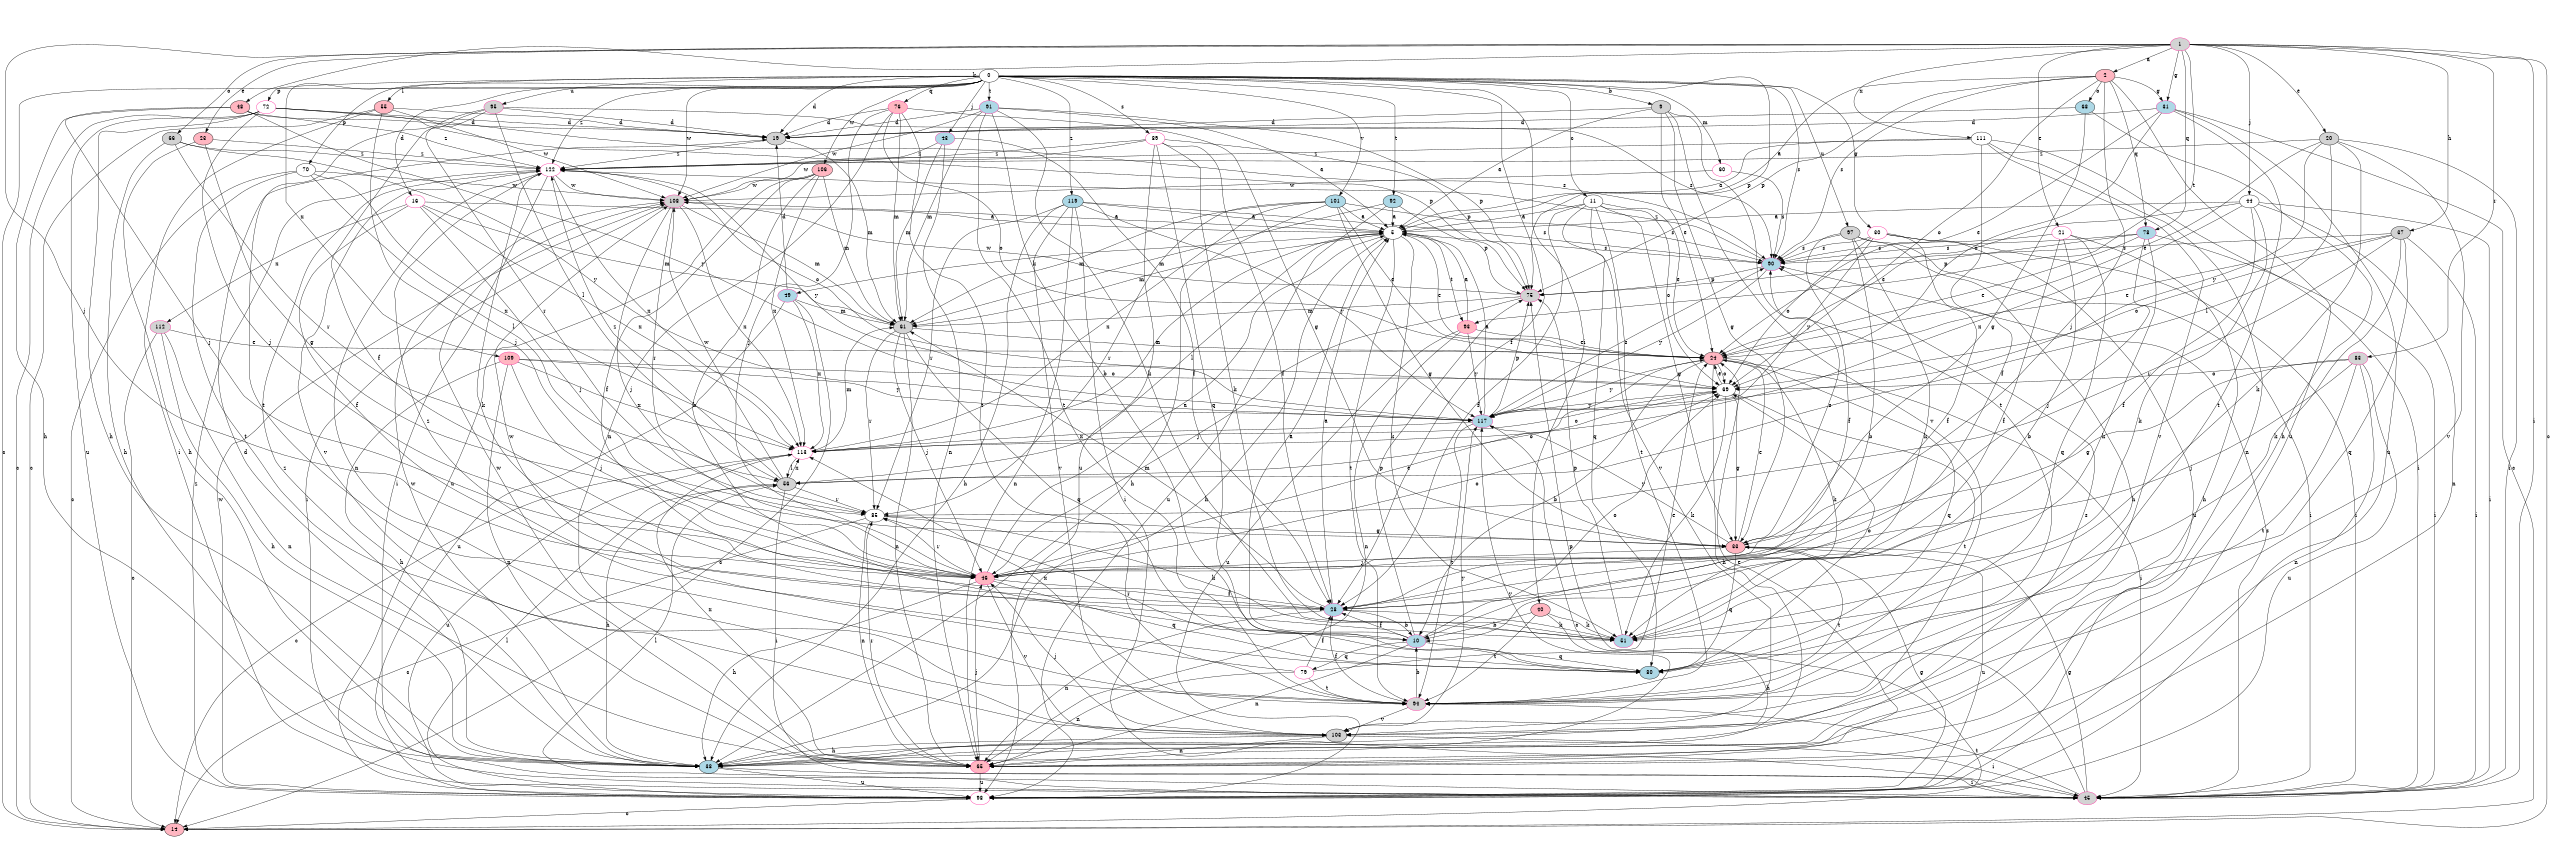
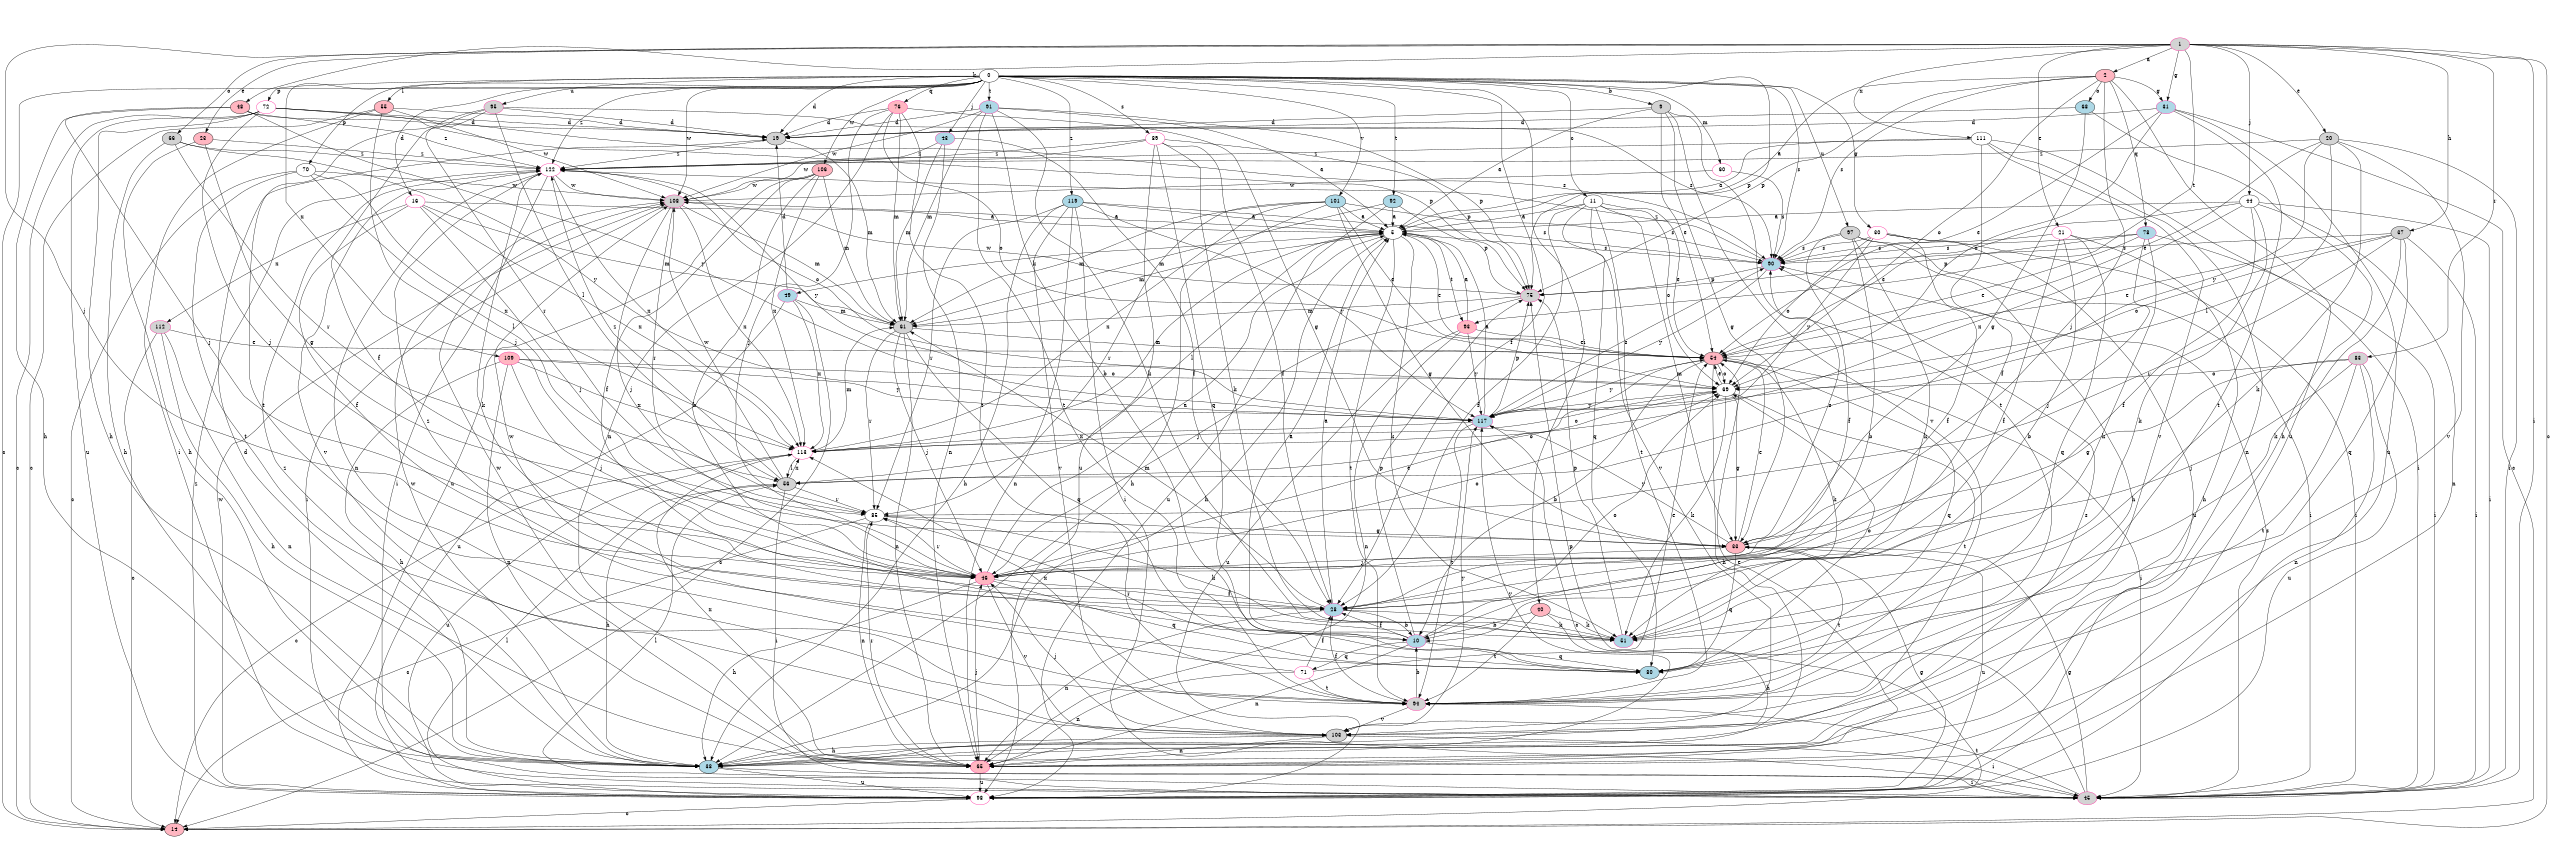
edge "1" -> "78": removed, label "q"
node "24": label "24" -> "54"
edge "11" -> "33": label "g" -> "m"
node "79": label "79" -> "71"
